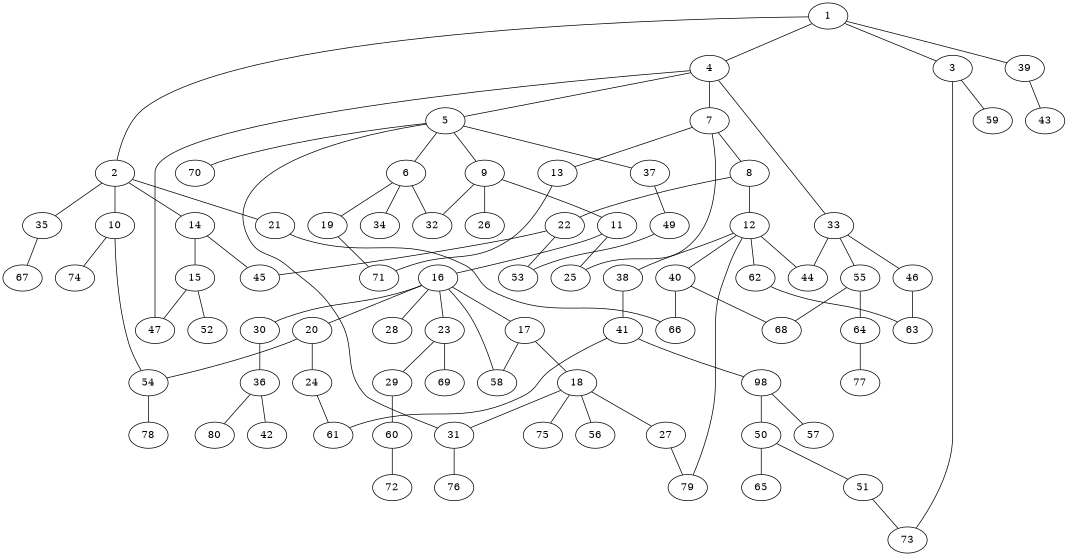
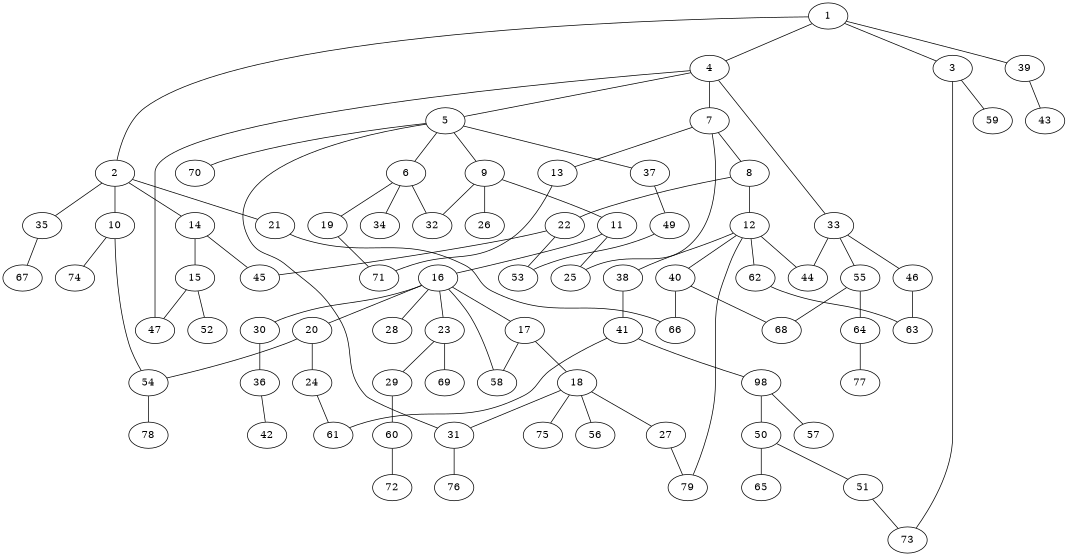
node "80": removed
